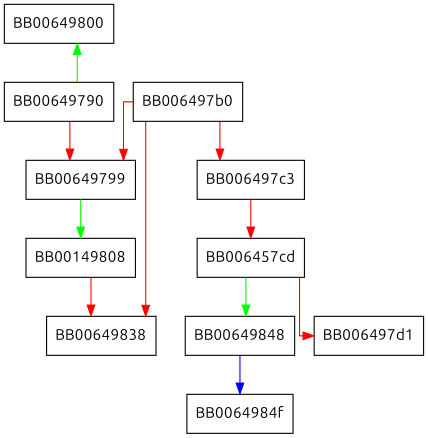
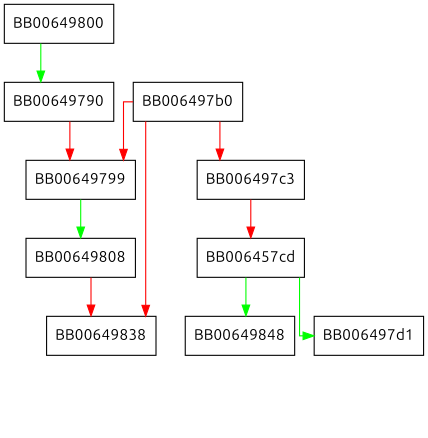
edge "BB00649790" -> "BB00649800": reversed
node "BB00149808": label "BB00149808" -> "BB00649808"
edge "BB006457cd" -> "BB006497d1": color red -> green
node "BB0064984f": removed
